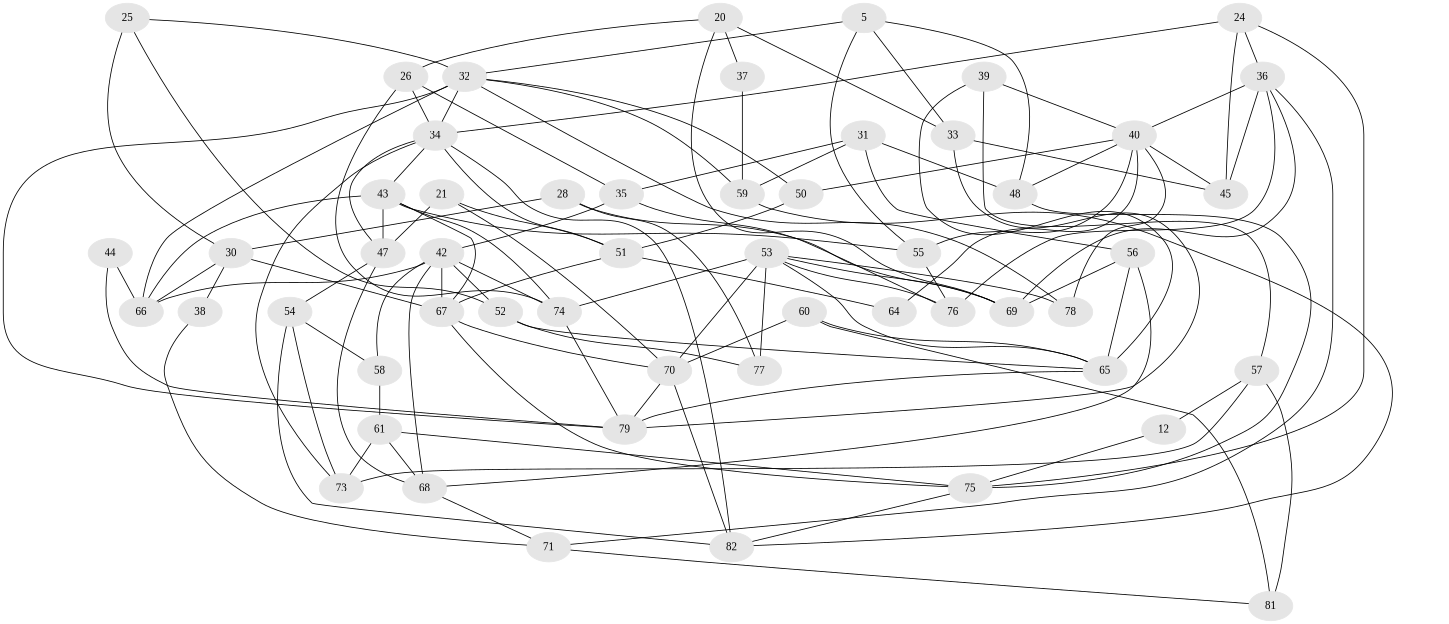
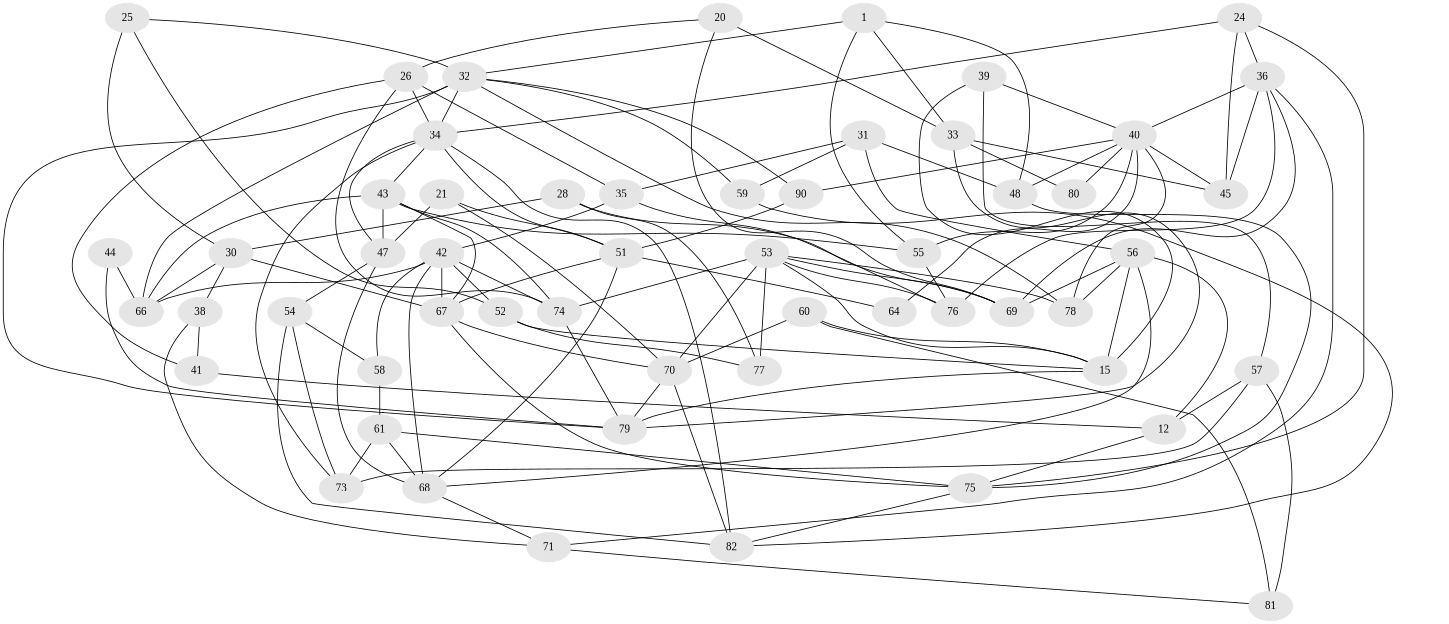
node "5": label "5" -> "1"
node "37": removed
node "50": label "50" -> "90"
node "80": added
edge "56" -- "78": added
edge "56" -- "12": added
node "41": added
node "65": label "65" -> "15"
edge "51" -- "68": added
